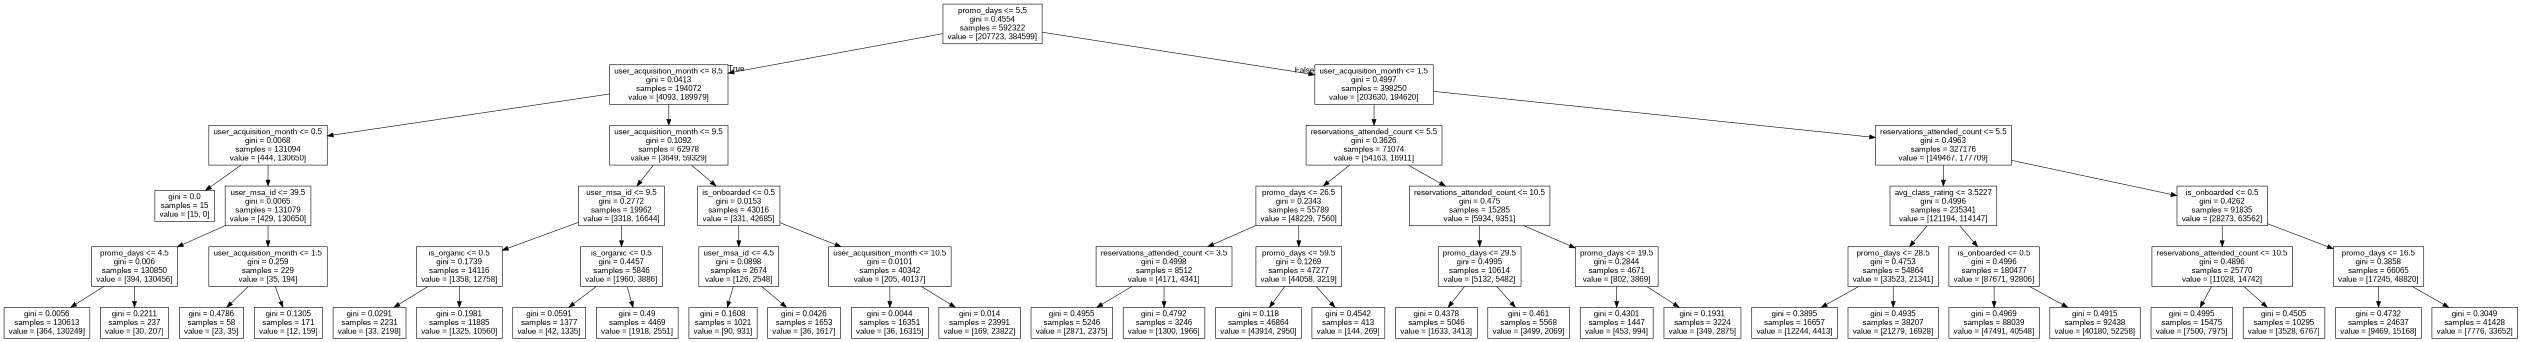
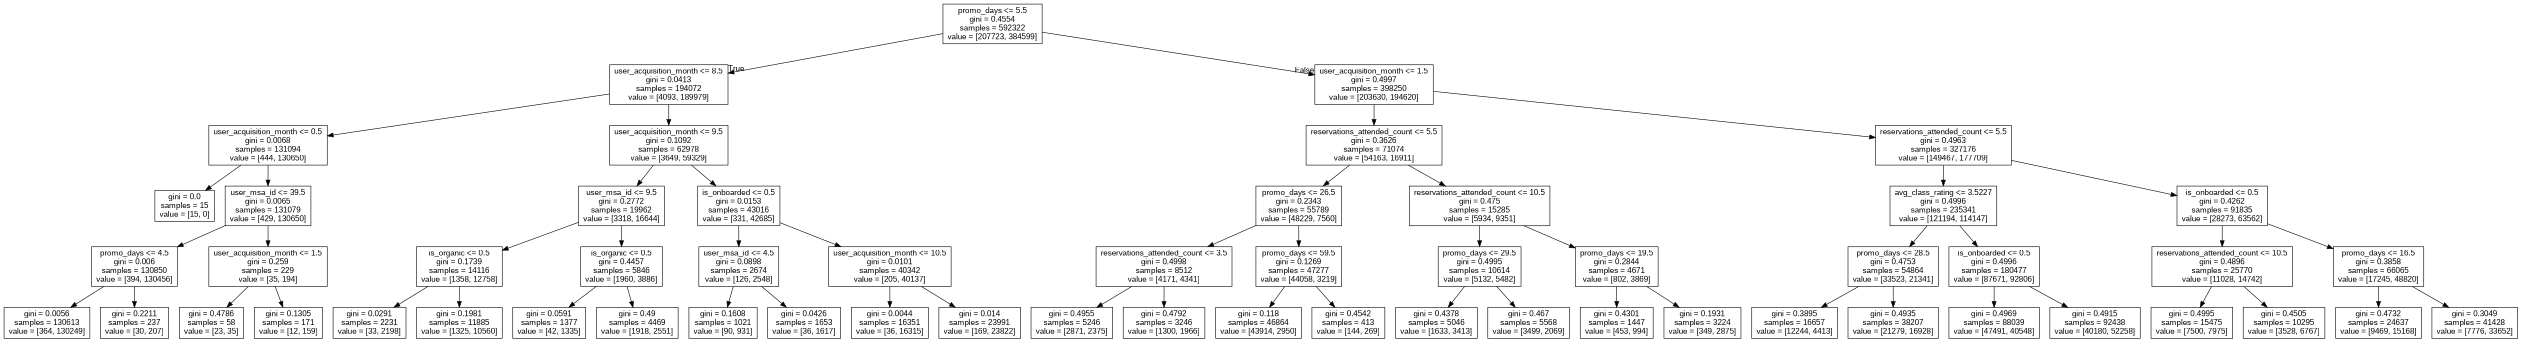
node "gini = 0.461 samples = 5568 value = [3499, 2069]": label "gini = 0.461 samples = 5568 value = [3499, 2069]" -> "gini = 0.467 samples = 5568 value = [3499, 2069]"
